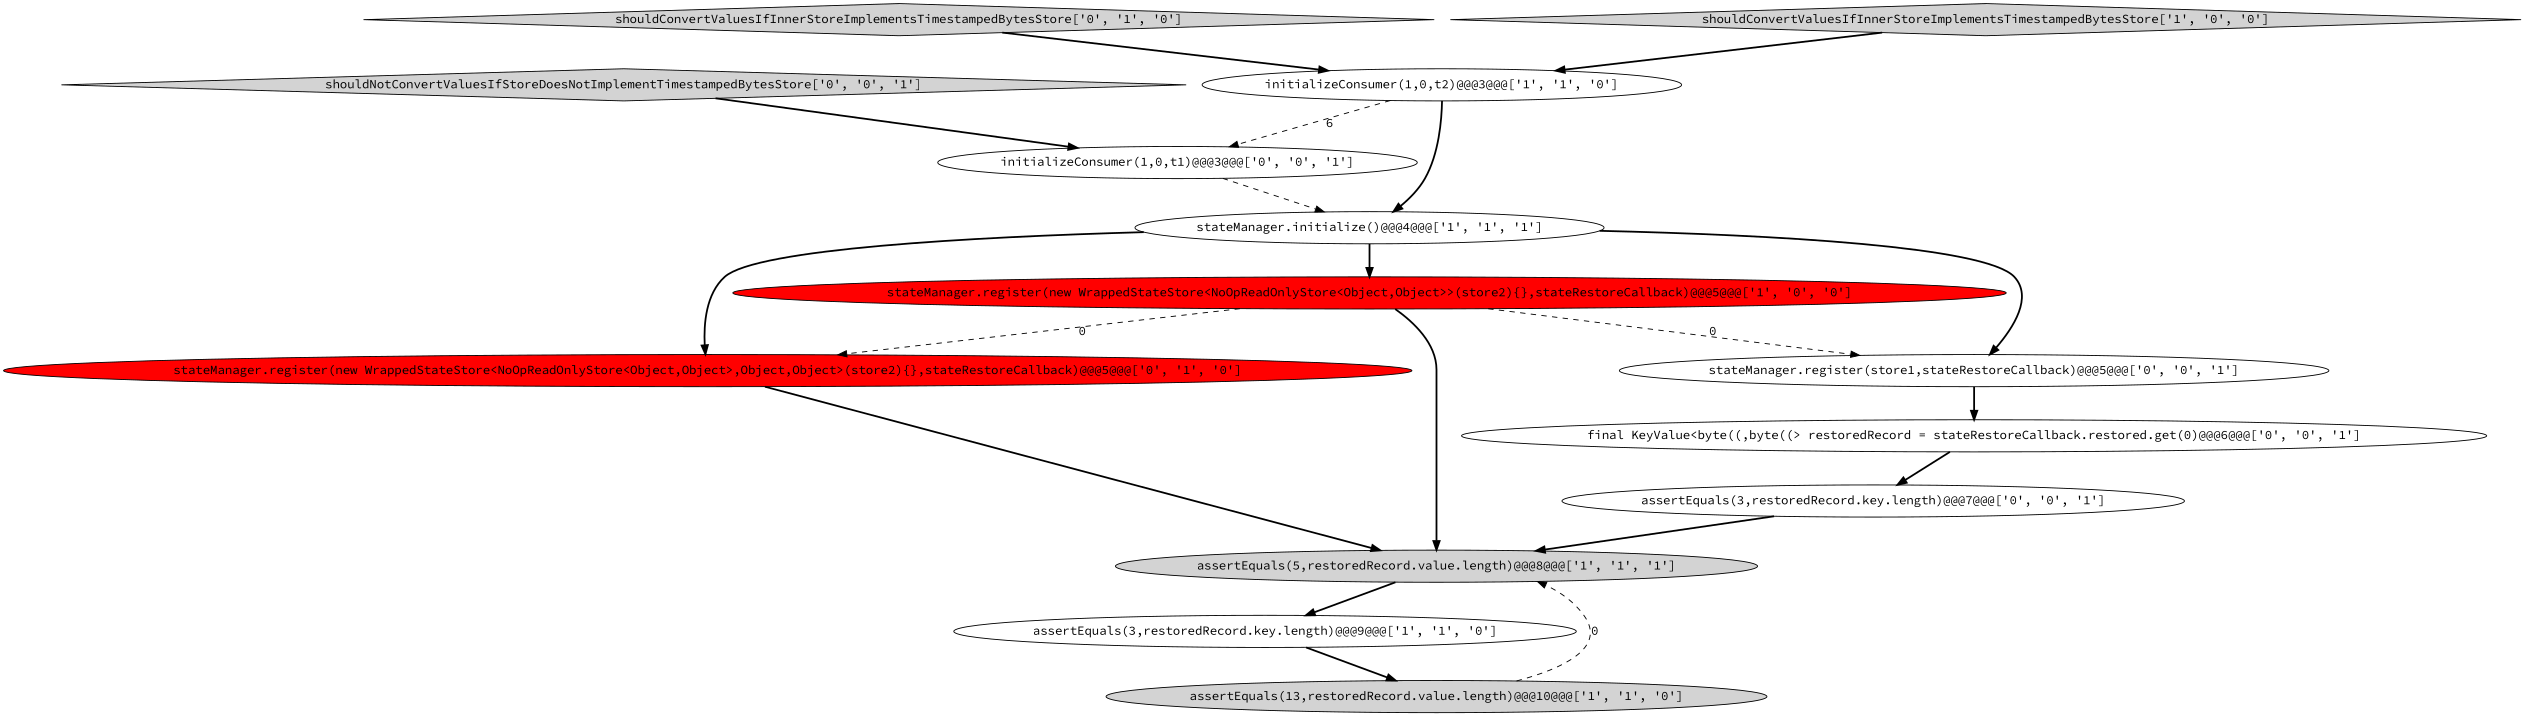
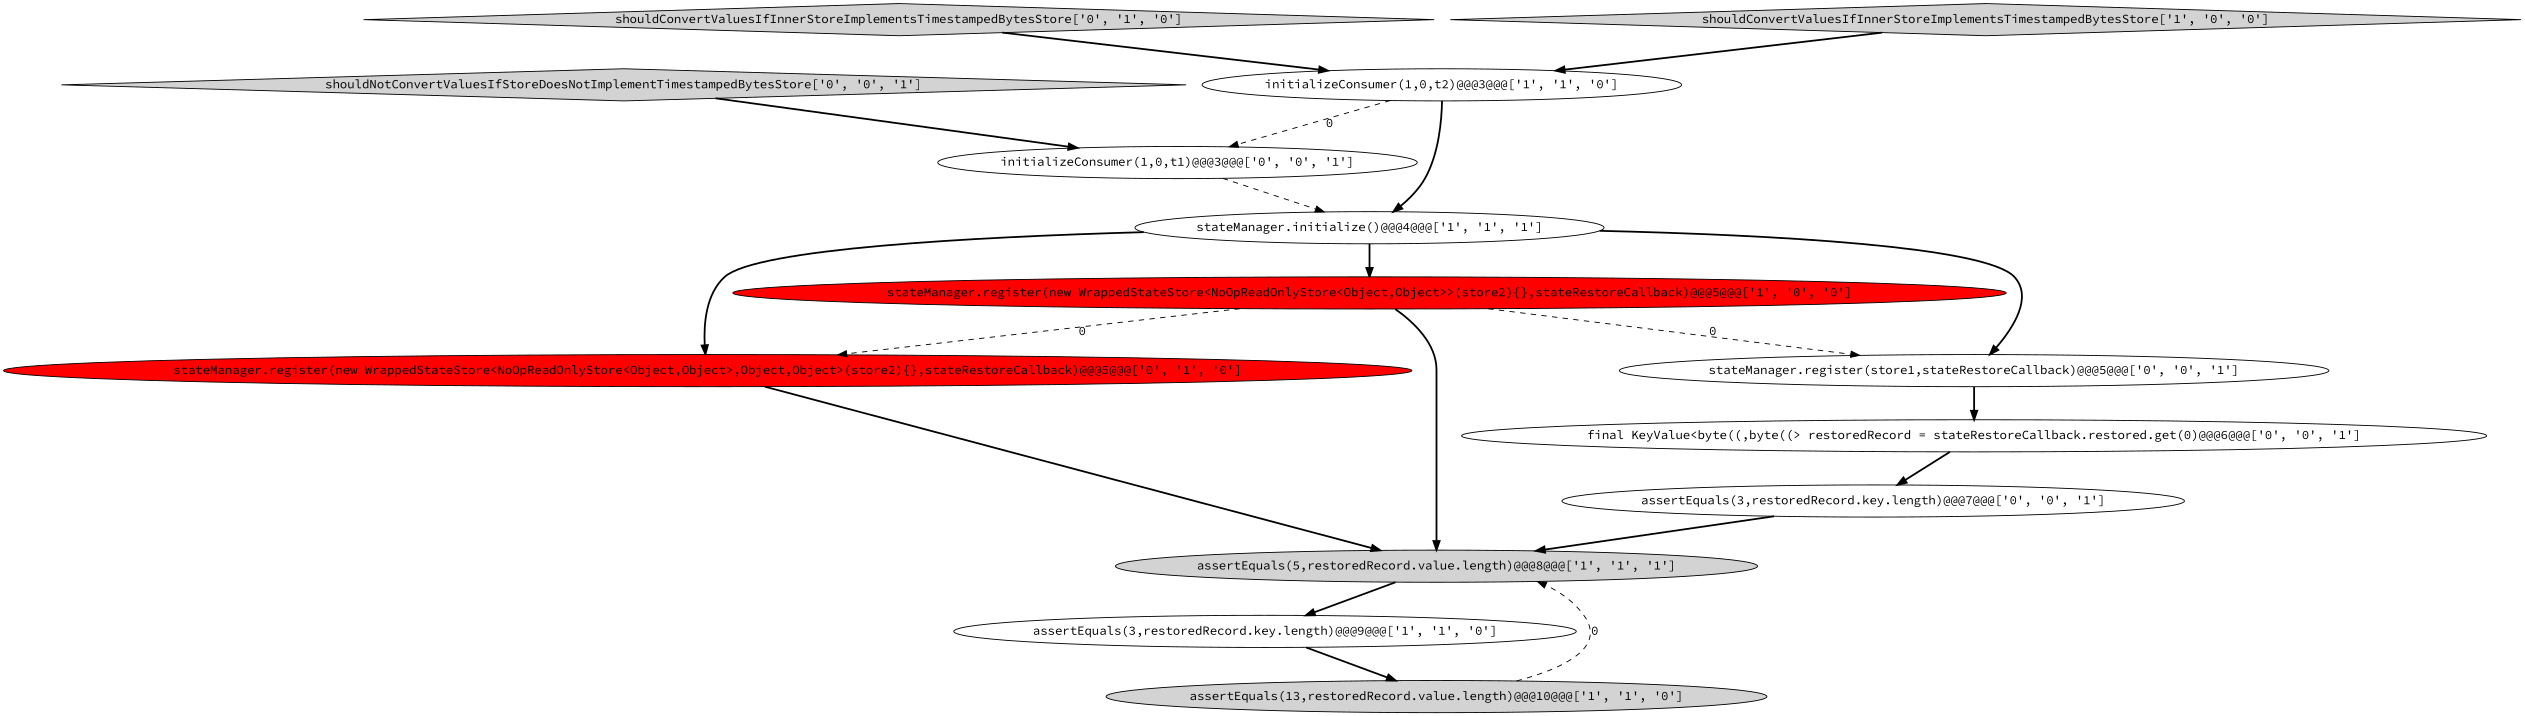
edge "initializeConsumer(1,0,t2)@@@3@@@['1', '1', '0']" -> "initializeConsumer(1,0,t1)@@@3@@@['0', '0', '1']": label "6" -> "0"
